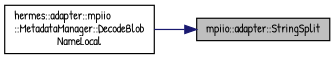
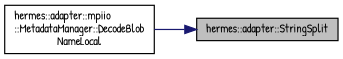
node "mpiio::adapter::StringSplit": label "mpiio::adapter::StringSplit" -> "hermes::adapter::StringSplit"
